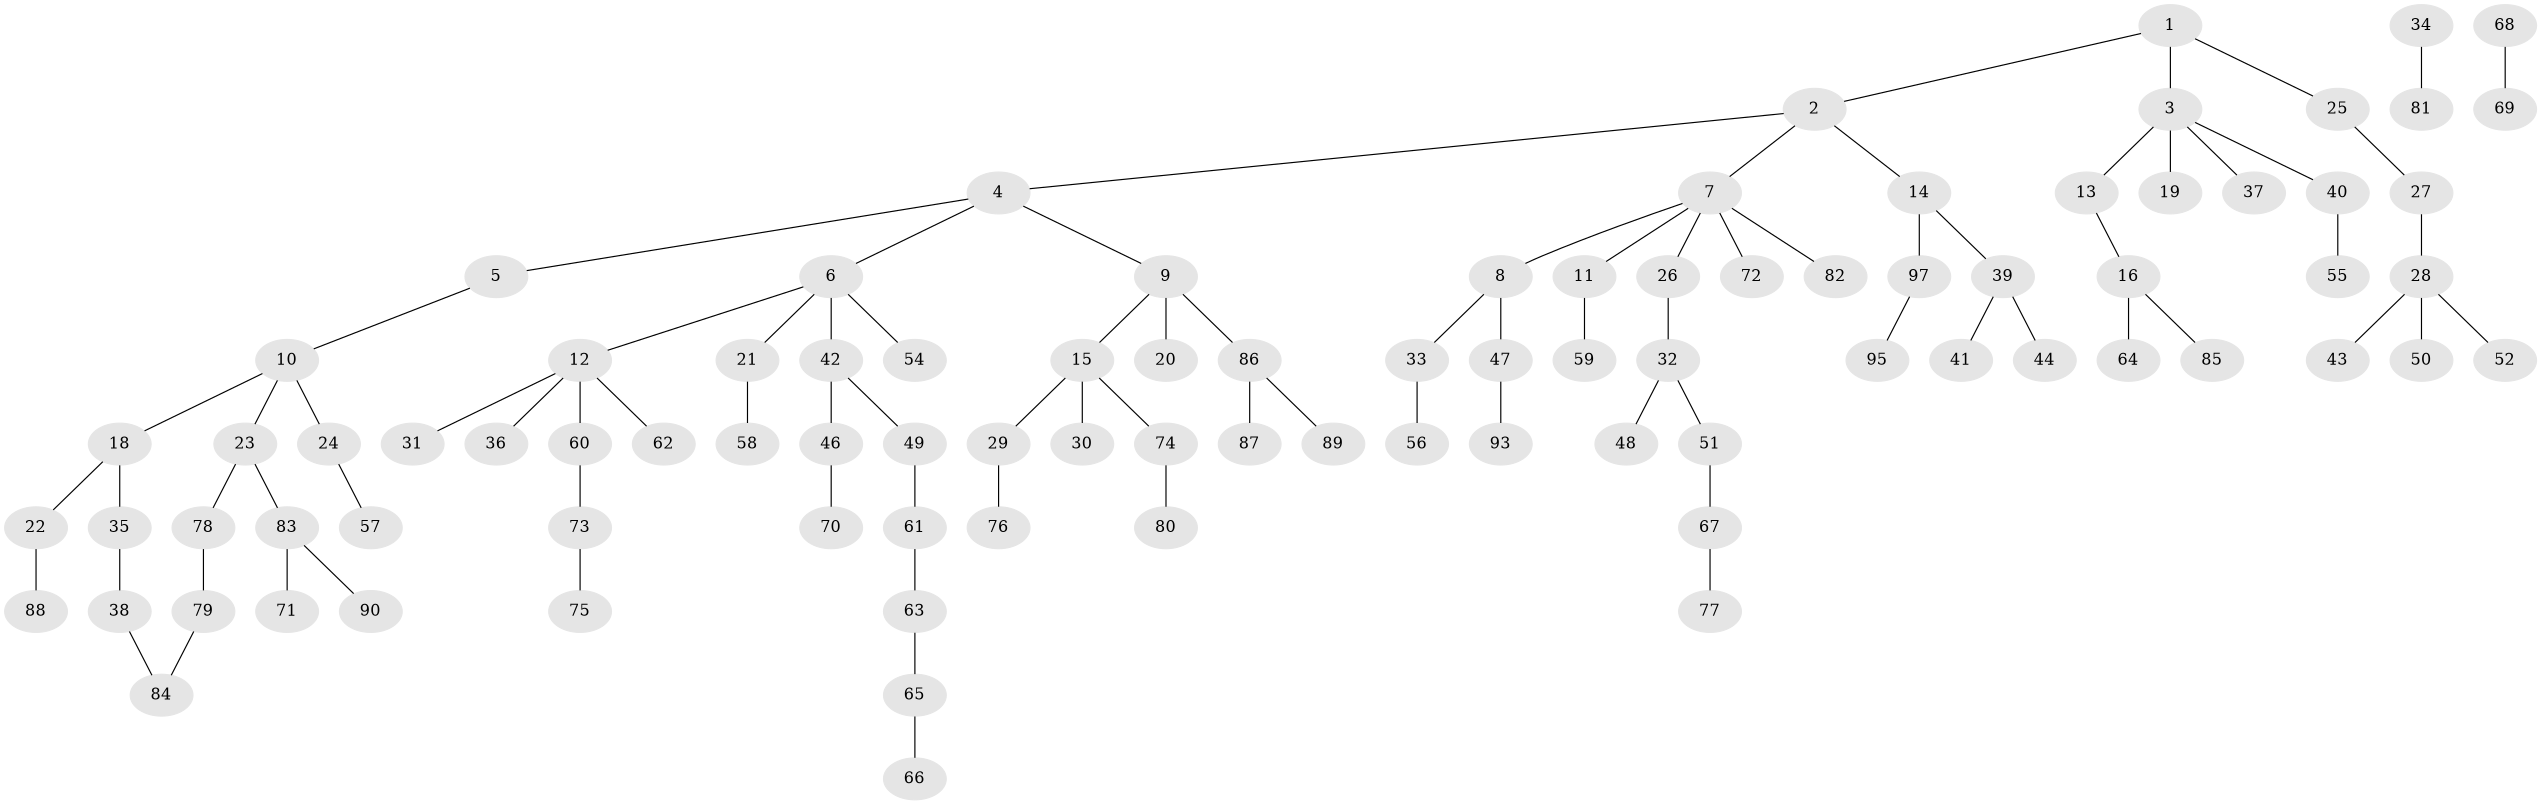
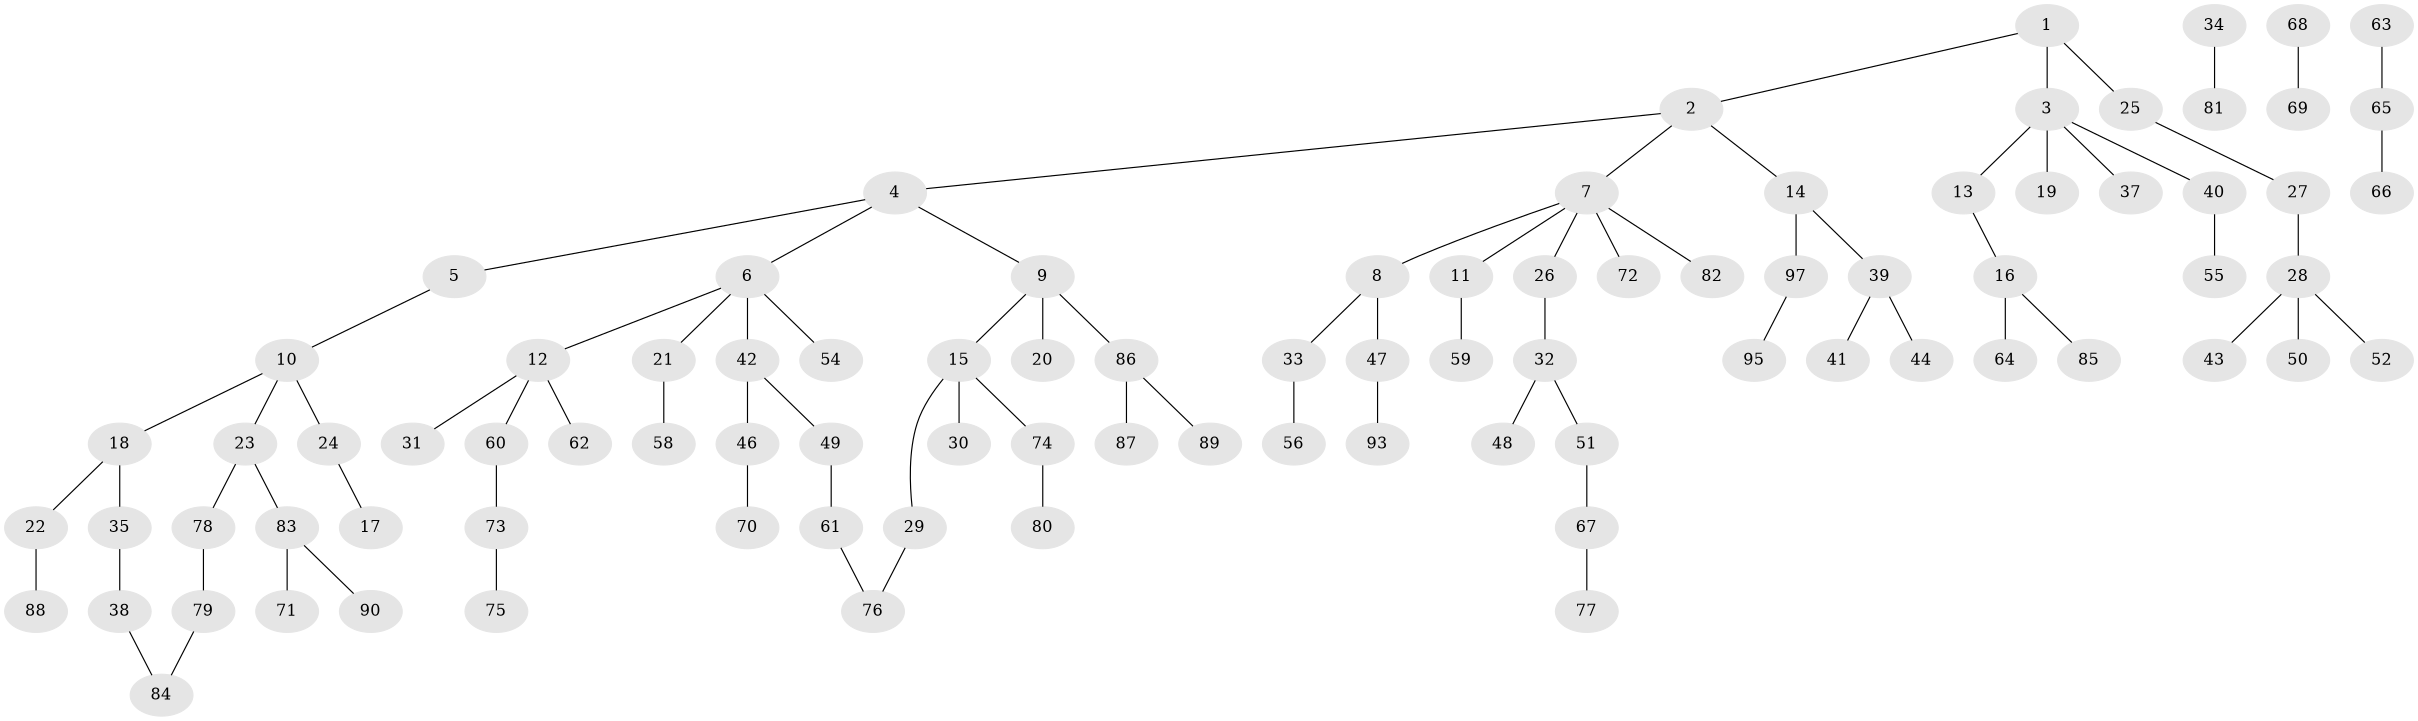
node "36": removed
node "57": label "57" -> "17"
edge "61" -- "63": now "61" -- "76"
